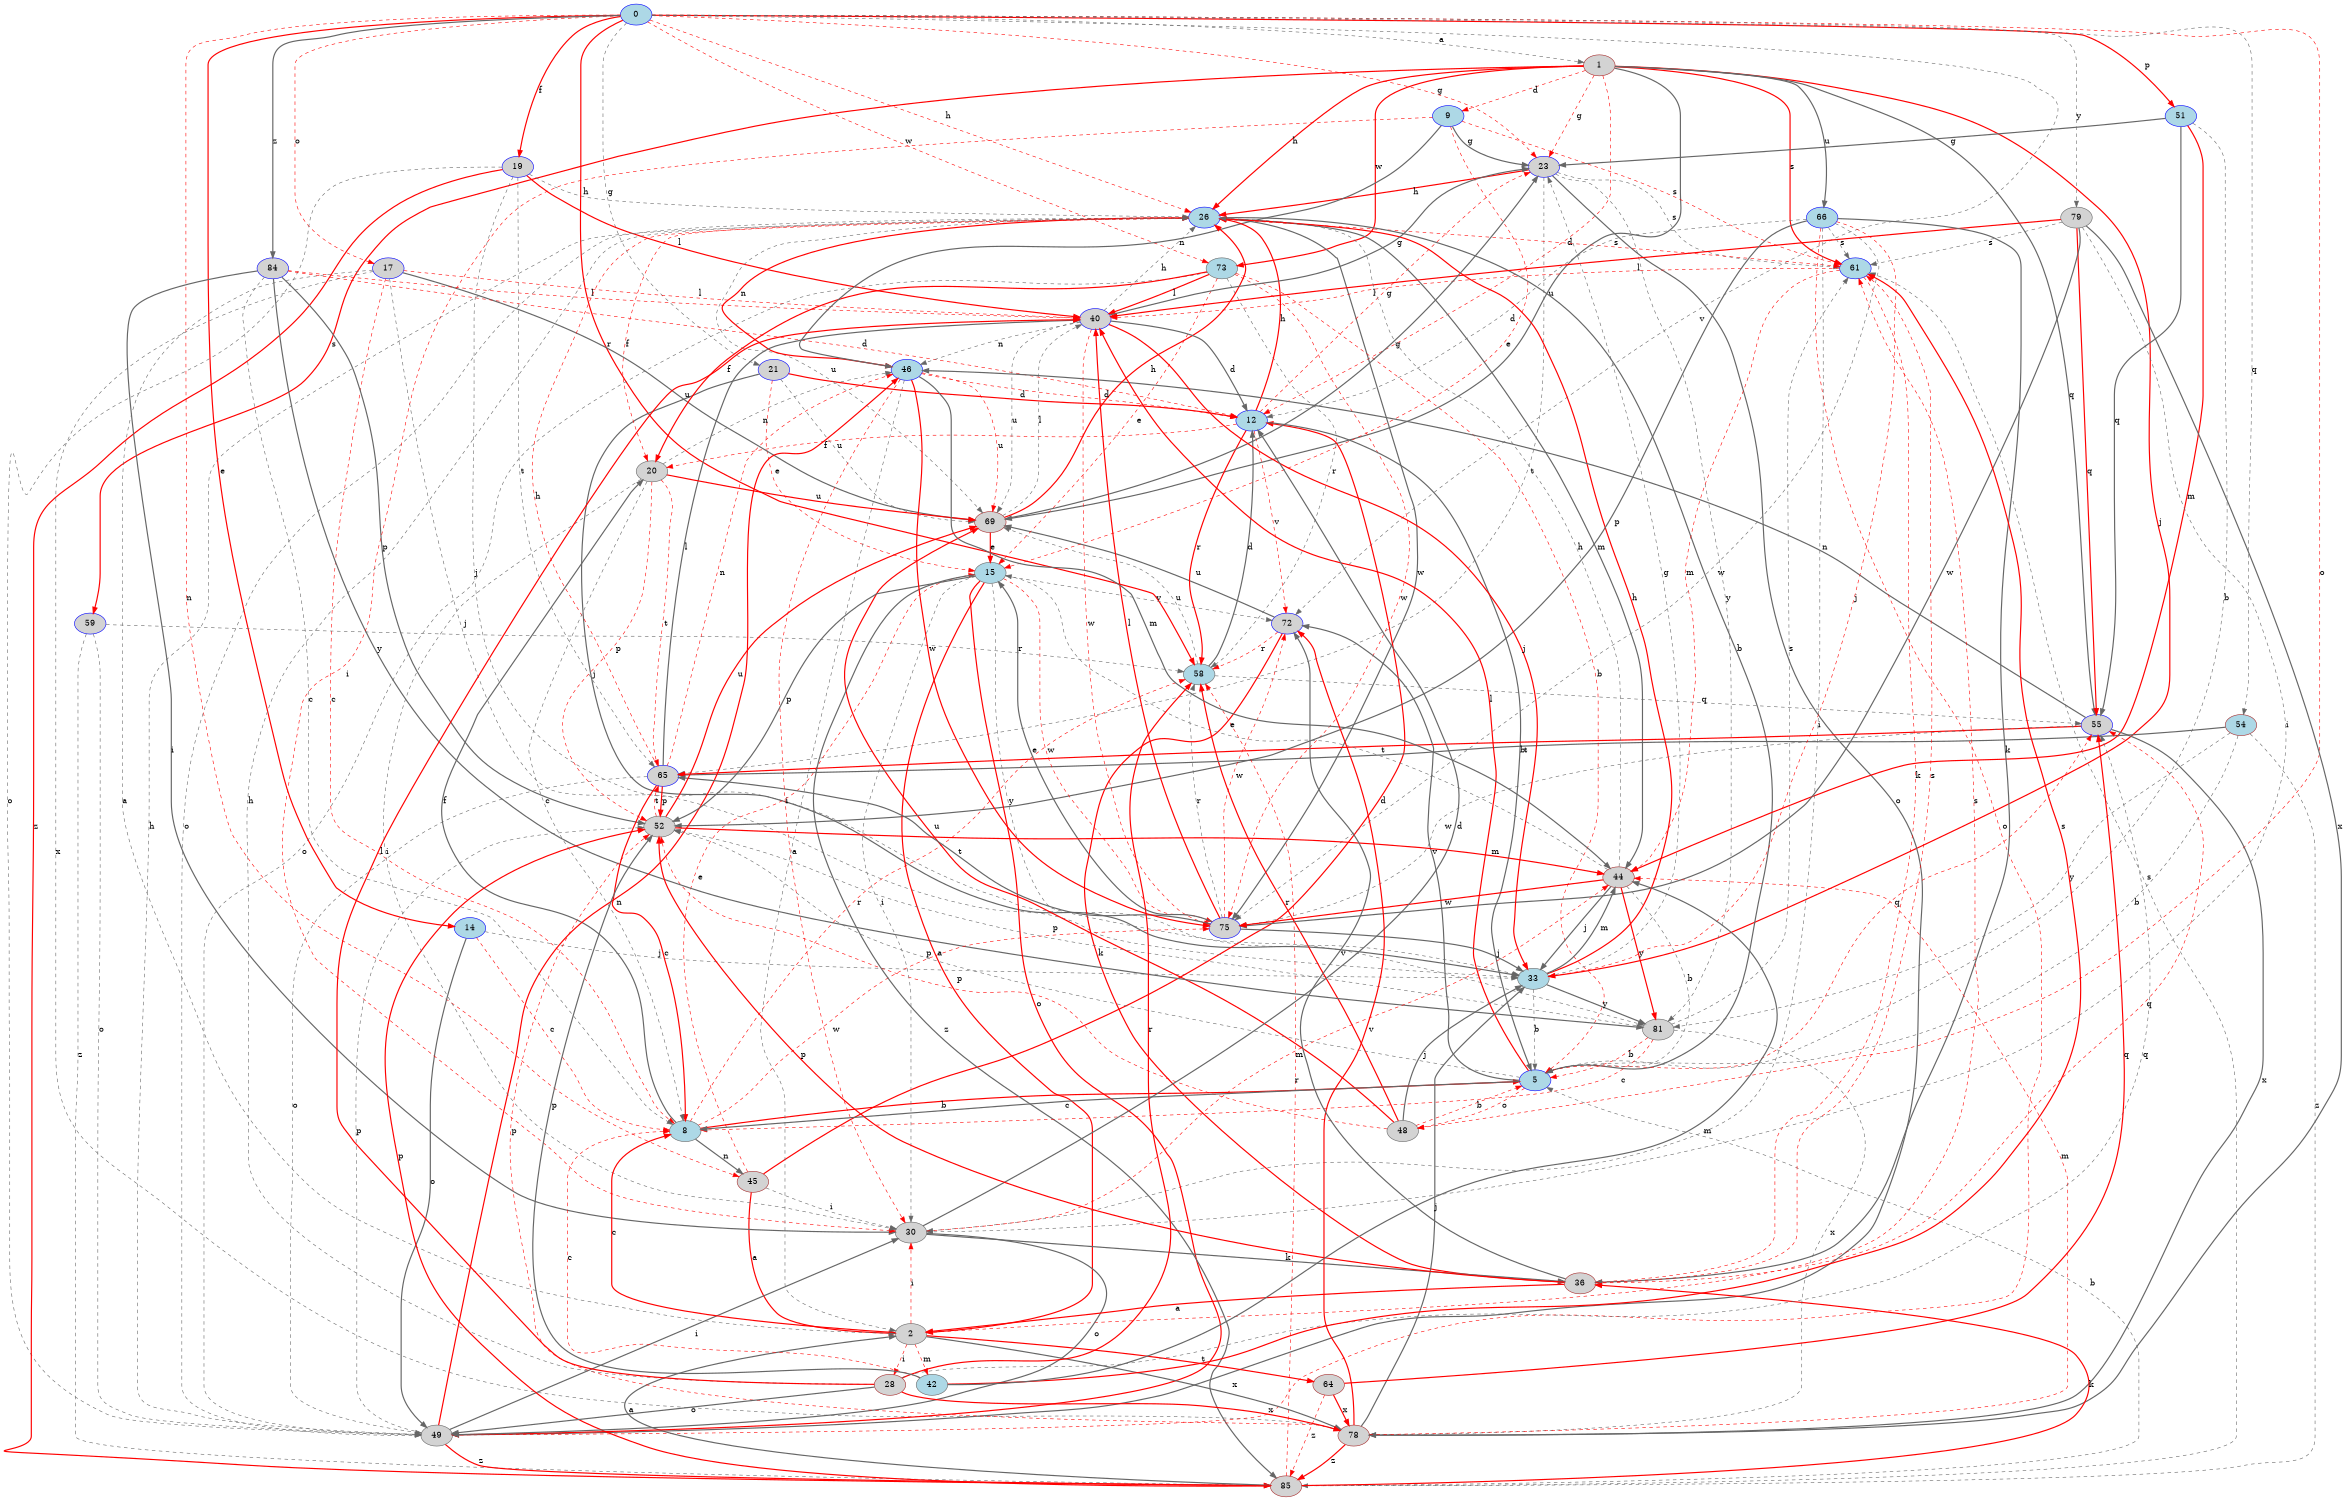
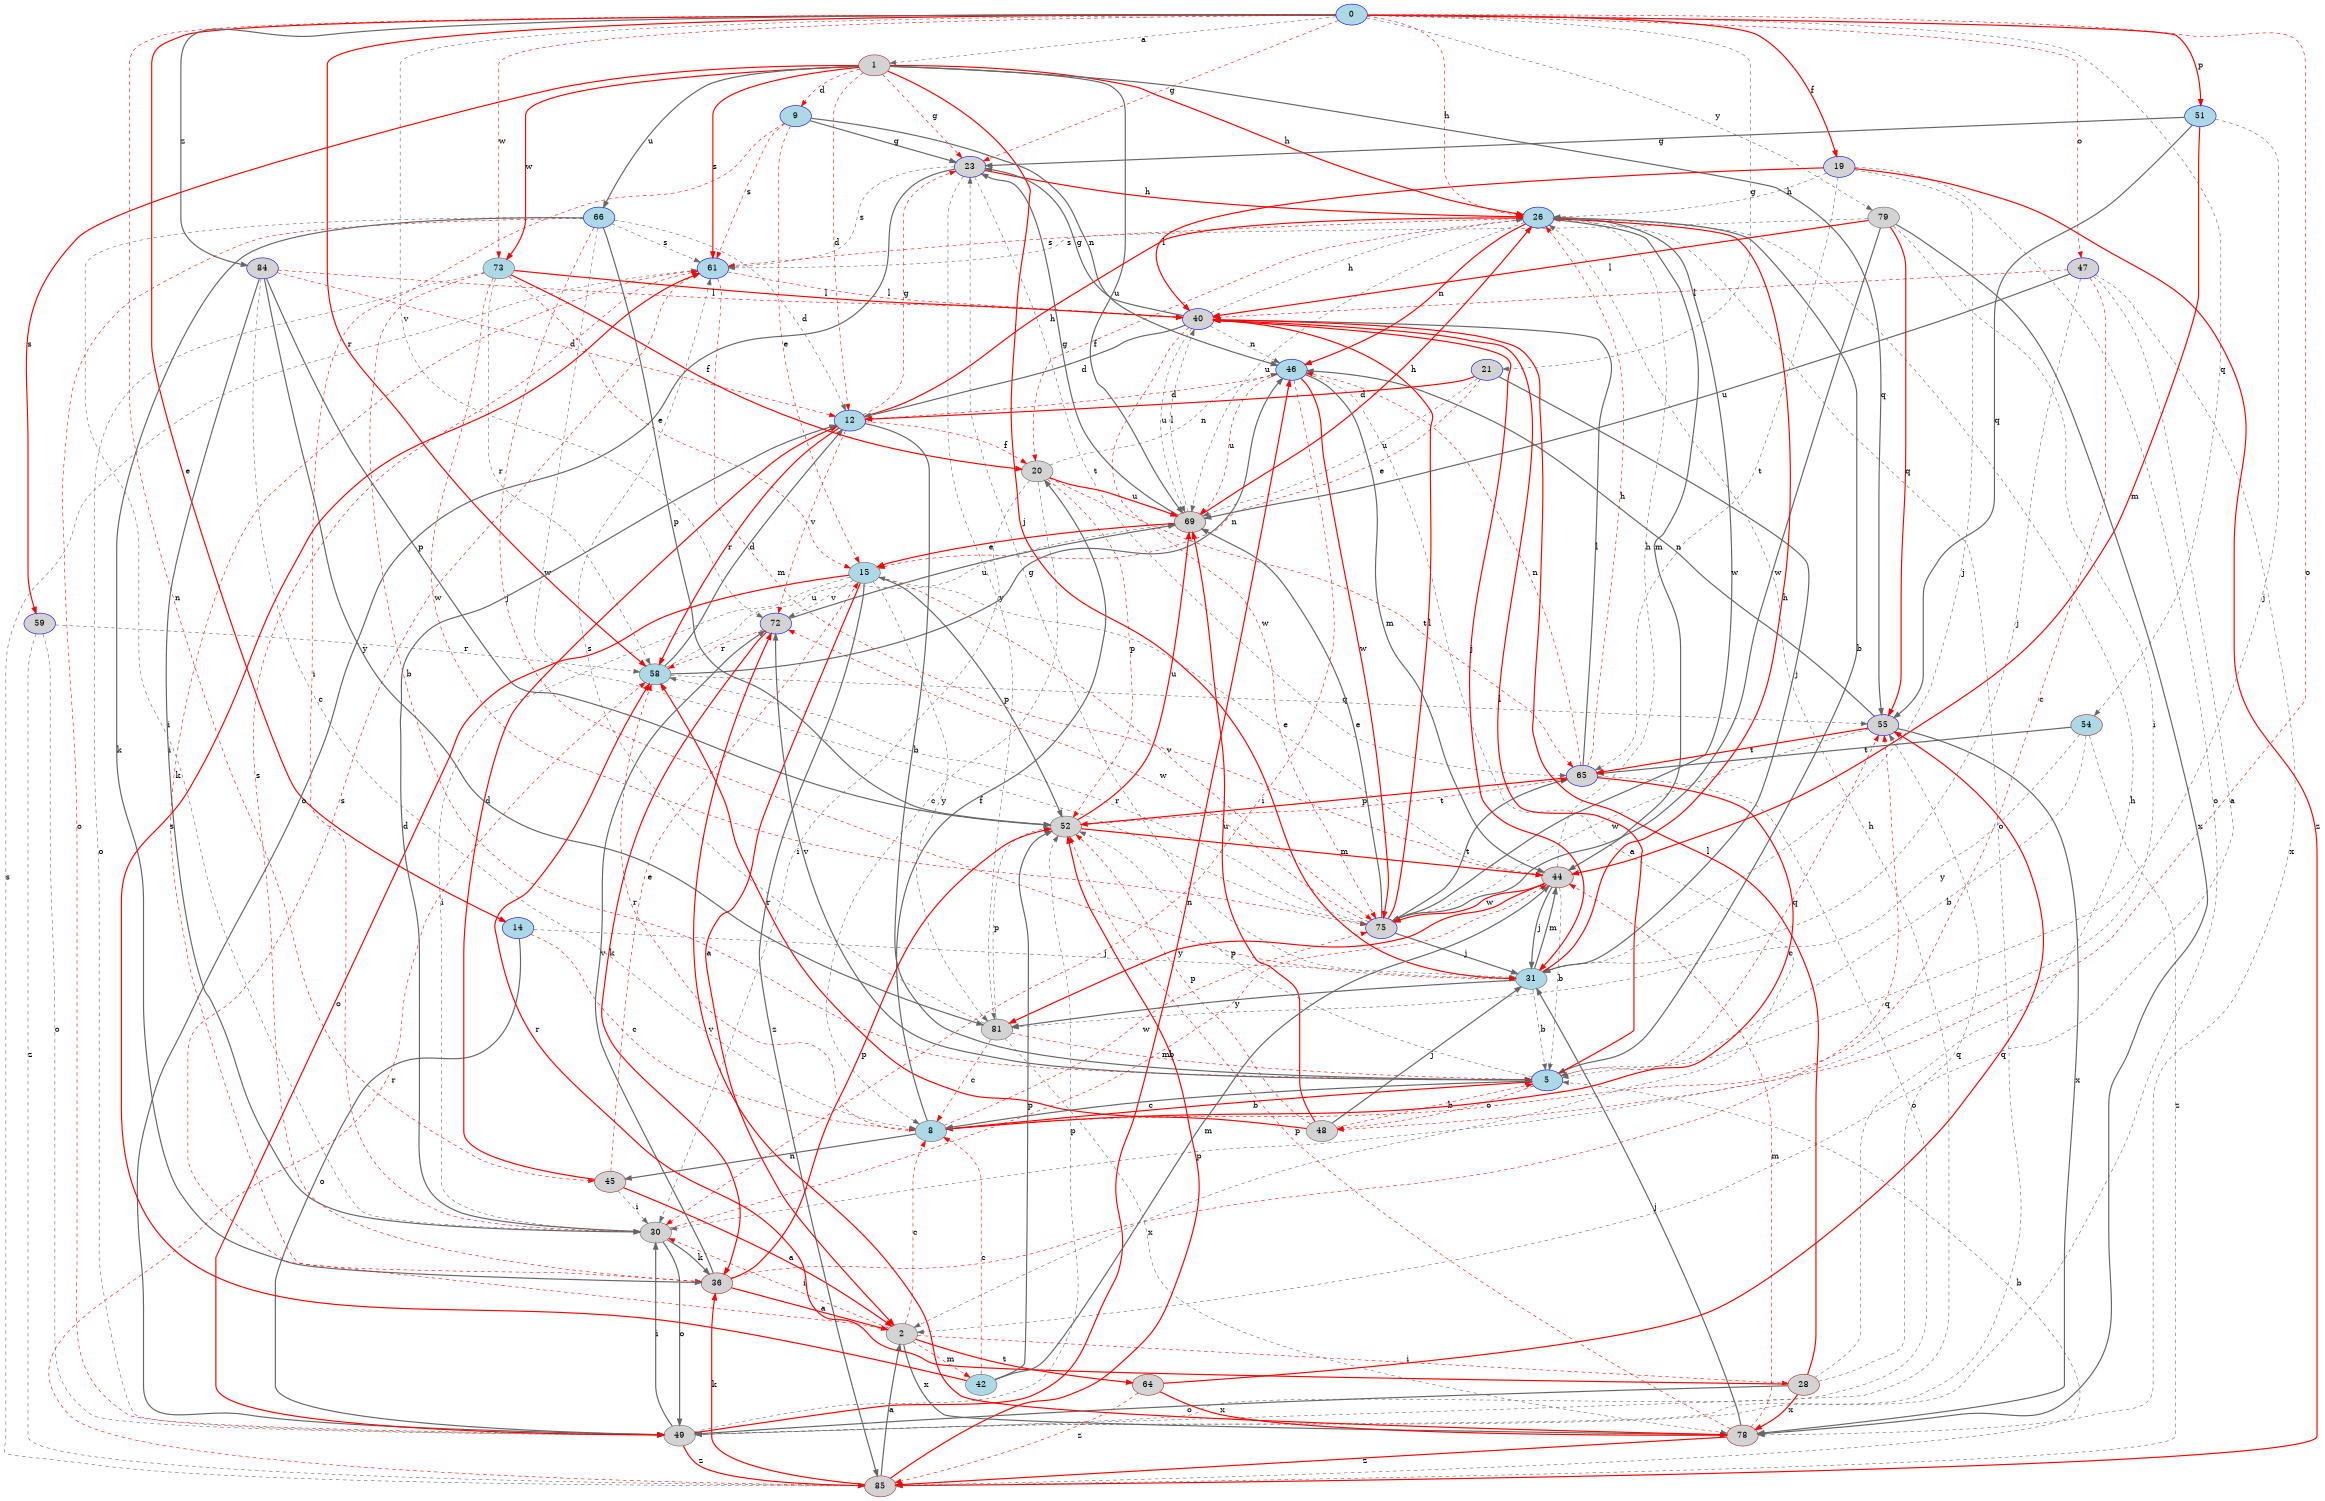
node "17": label "17" -> "47"
edge "58" -> "46": added, label "n"
edge "51" -> "5": label "b" -> "j"
edge "15" -> "75": label "w" -> "v"
edge "75" -> "15": now "75" -> "69"
node "33": label "33" -> "31"
edge "2" -> "8": style bold -> dashed
